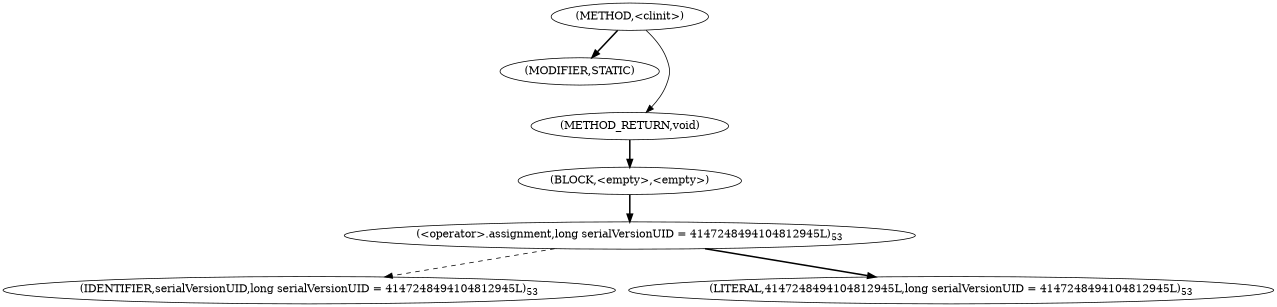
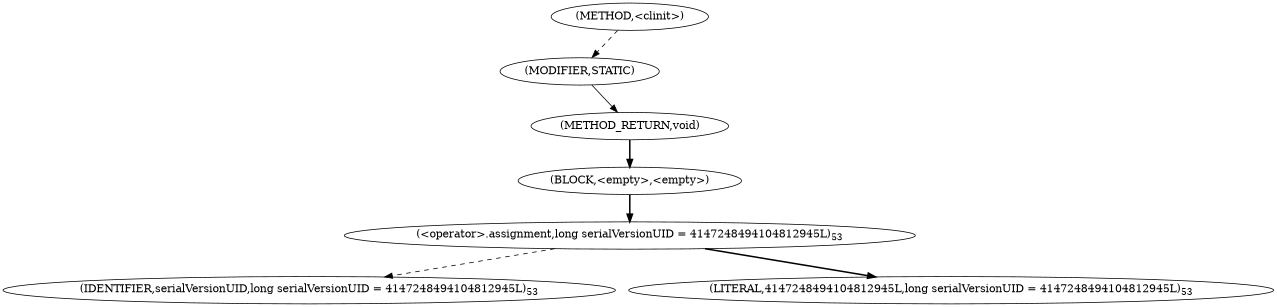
edge "(METHOD,<clinit>)" -> "(MODIFIER,STATIC)": style bold -> dashed
edge "(METHOD,<clinit>)" -> "(METHOD_RETURN,void)": now "(MODIFIER,STATIC)" -> "(METHOD_RETURN,void)"
